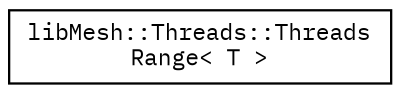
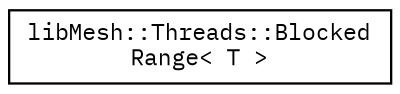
node "libMesh::Threads::Threads Range< T >": label "libMesh::Threads::Threads Range< T >" -> "libMesh::Threads::Blocked Range< T >"
